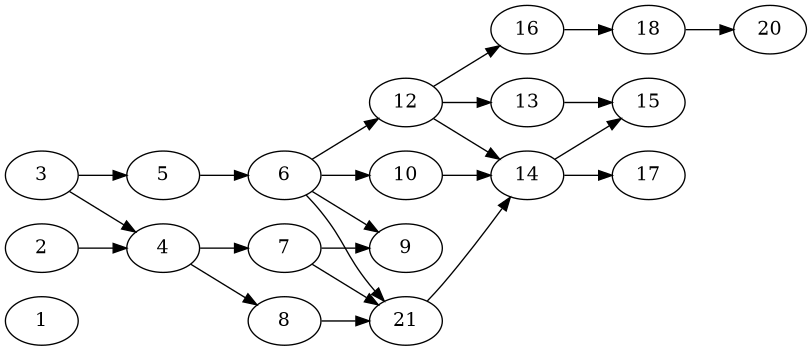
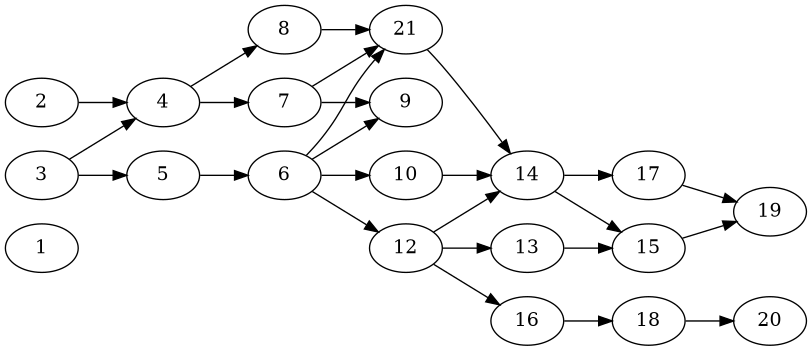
node "19": added
